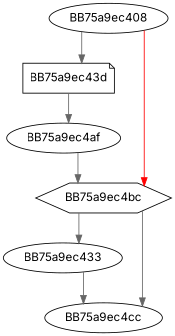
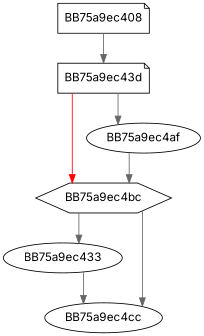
node "BB75a9ec408": shape ellipse -> note
edge "BB75a9ec408" -> "BB75a9ec4bc": now "BB75a9ec43d" -> "BB75a9ec4bc"
